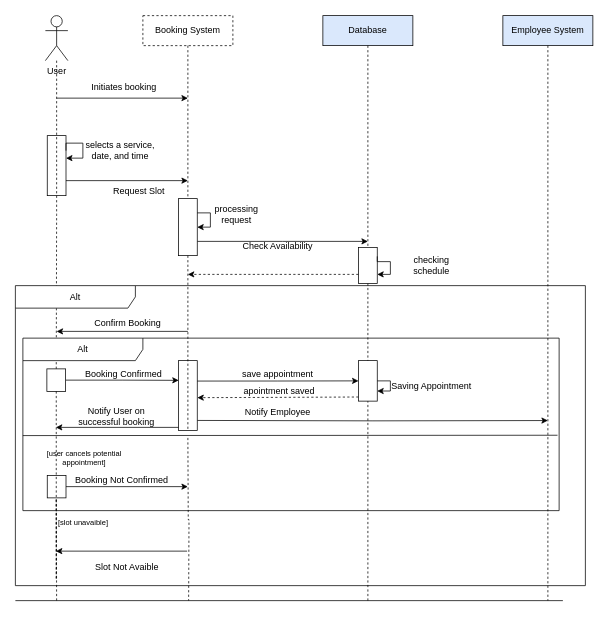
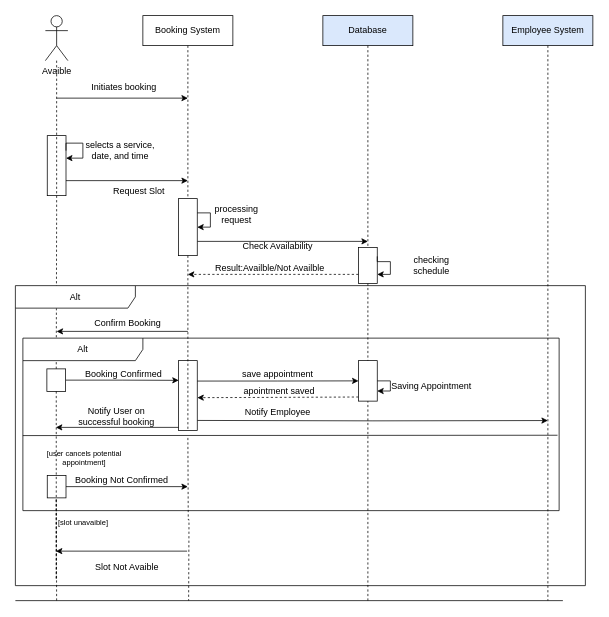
node "Booking System": style dashed -> solid
node "User": label "User" -> "Avaible"
node "Result:Availble/Not Availble": added
